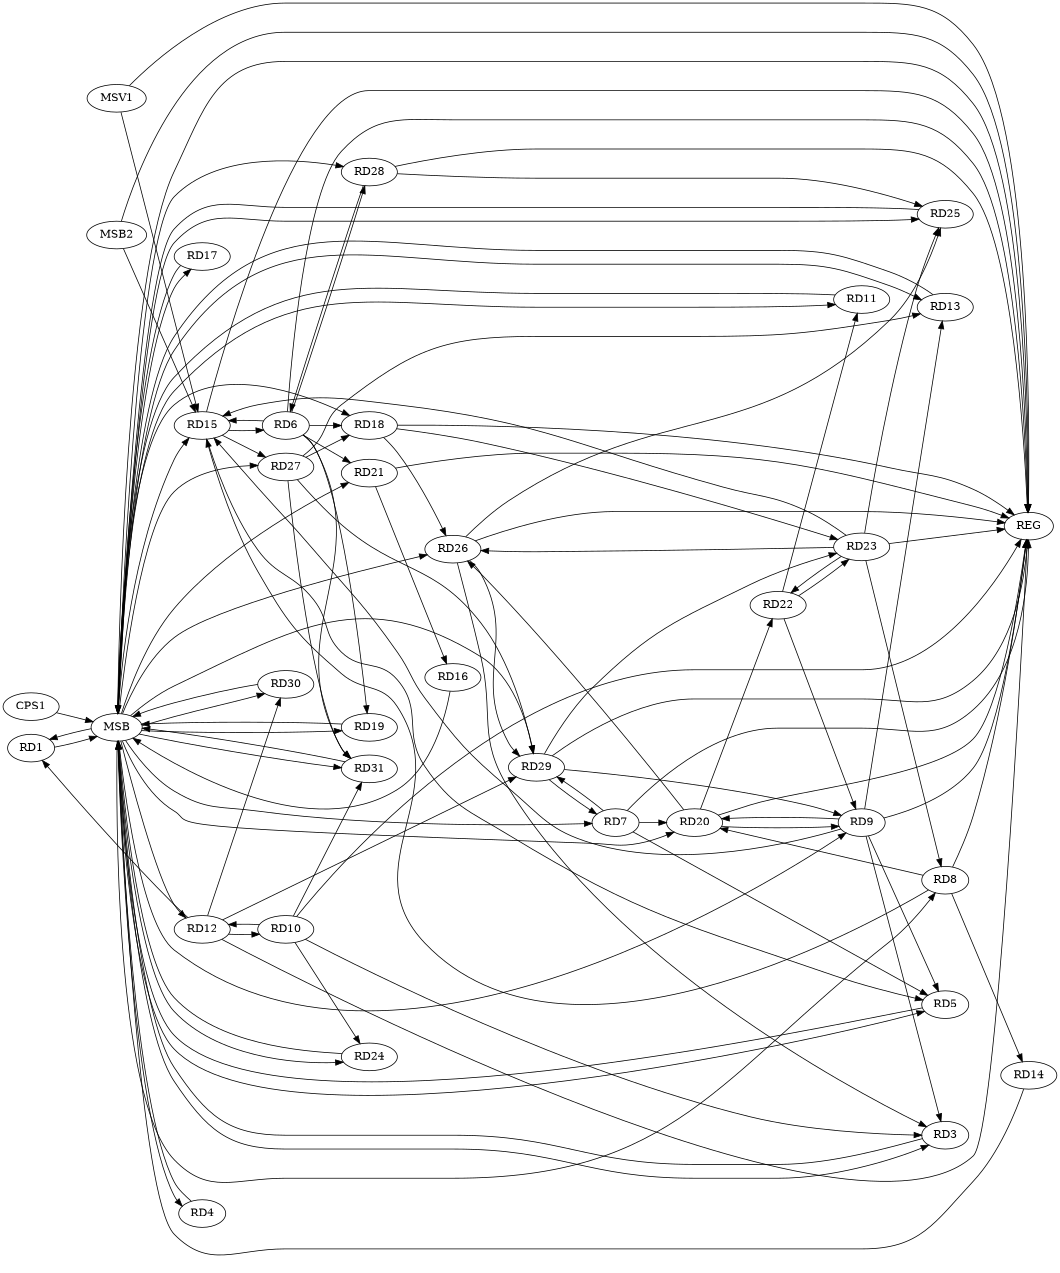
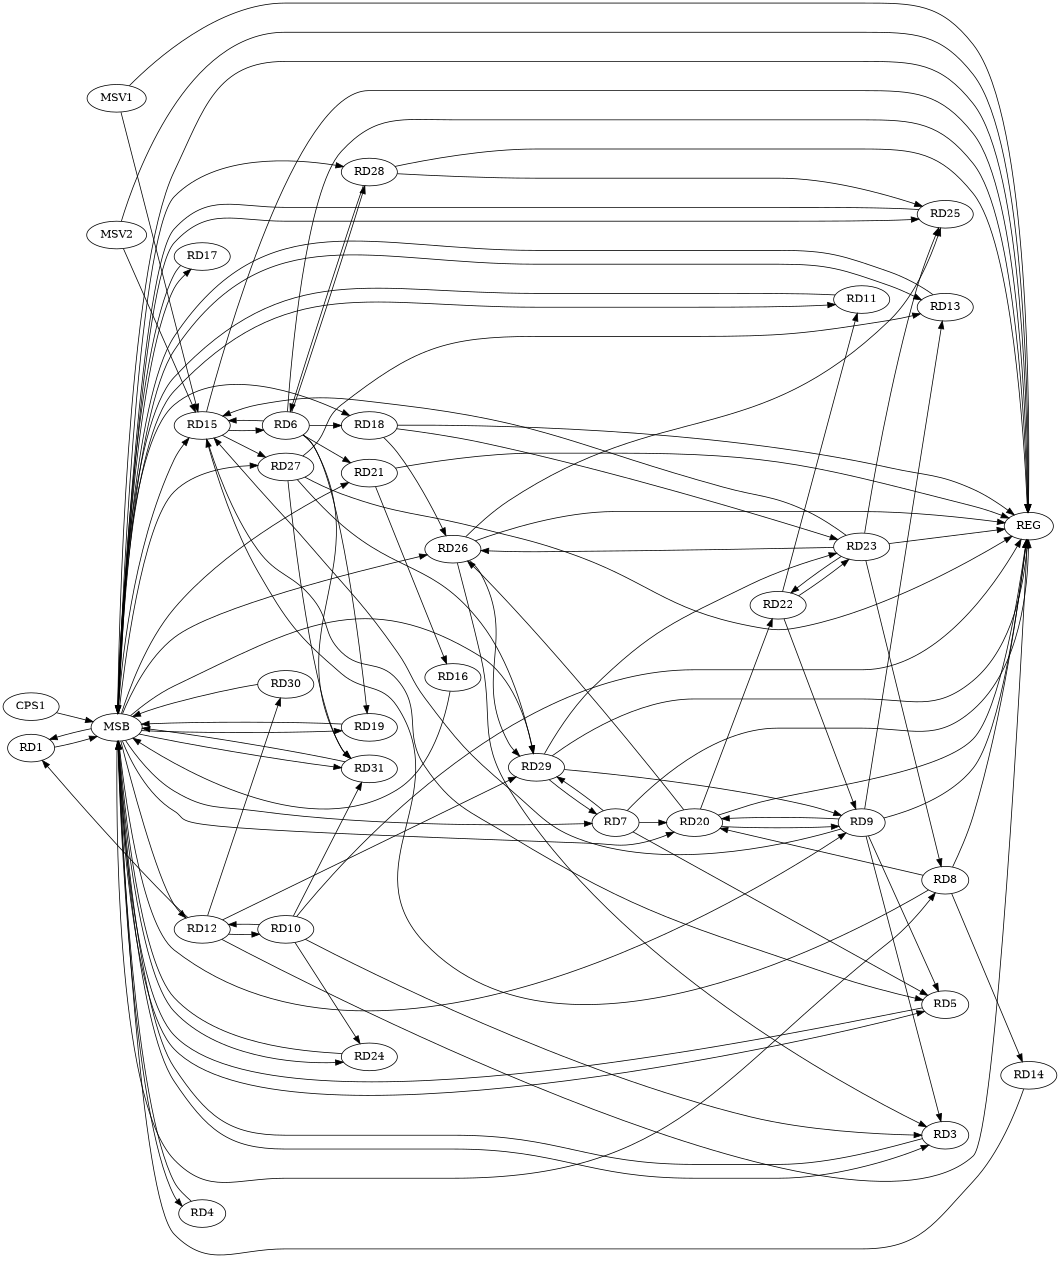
node "MSB2": label "MSB2" -> "MSV2"
edge "RD27" -> "RD18": now "RD27" -> "REG"
edge "MSB" -> "RD30": removed
